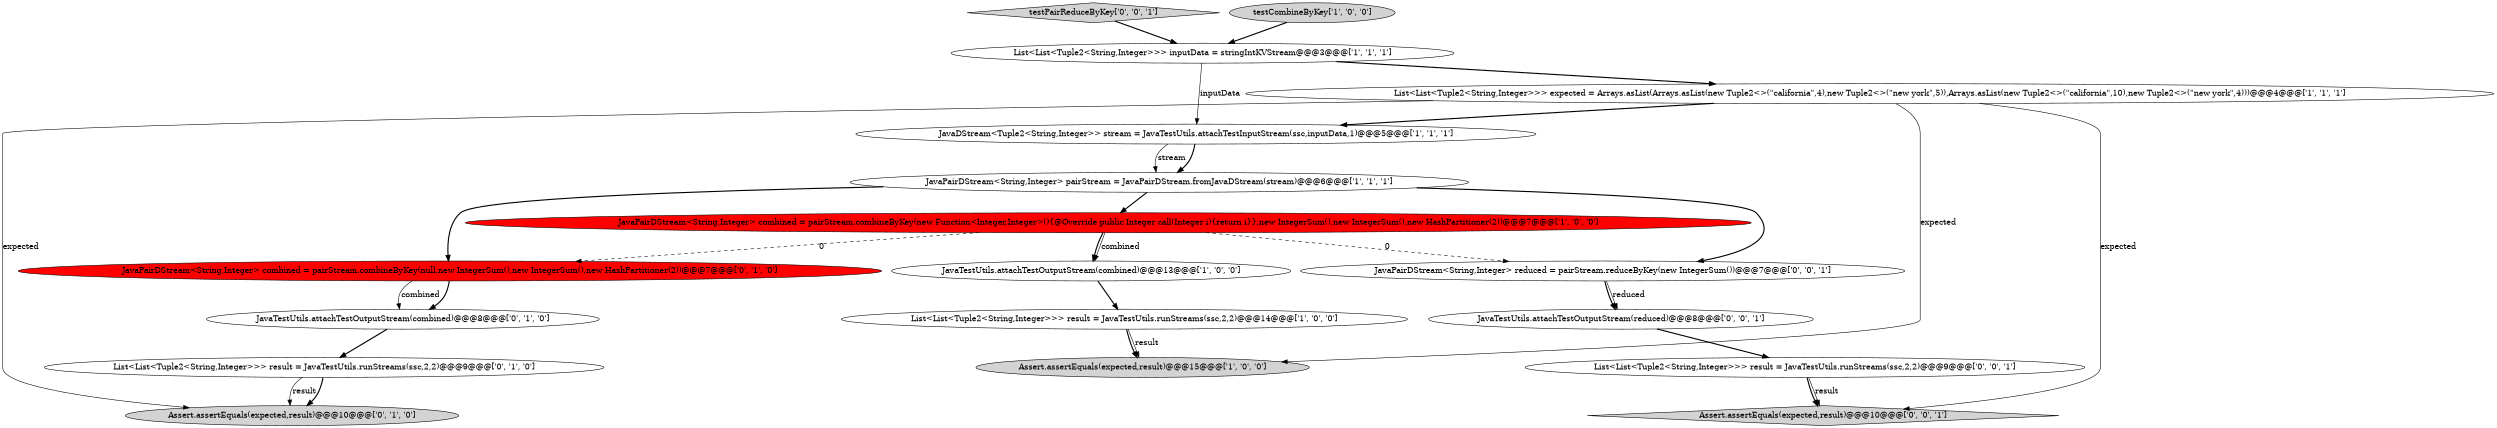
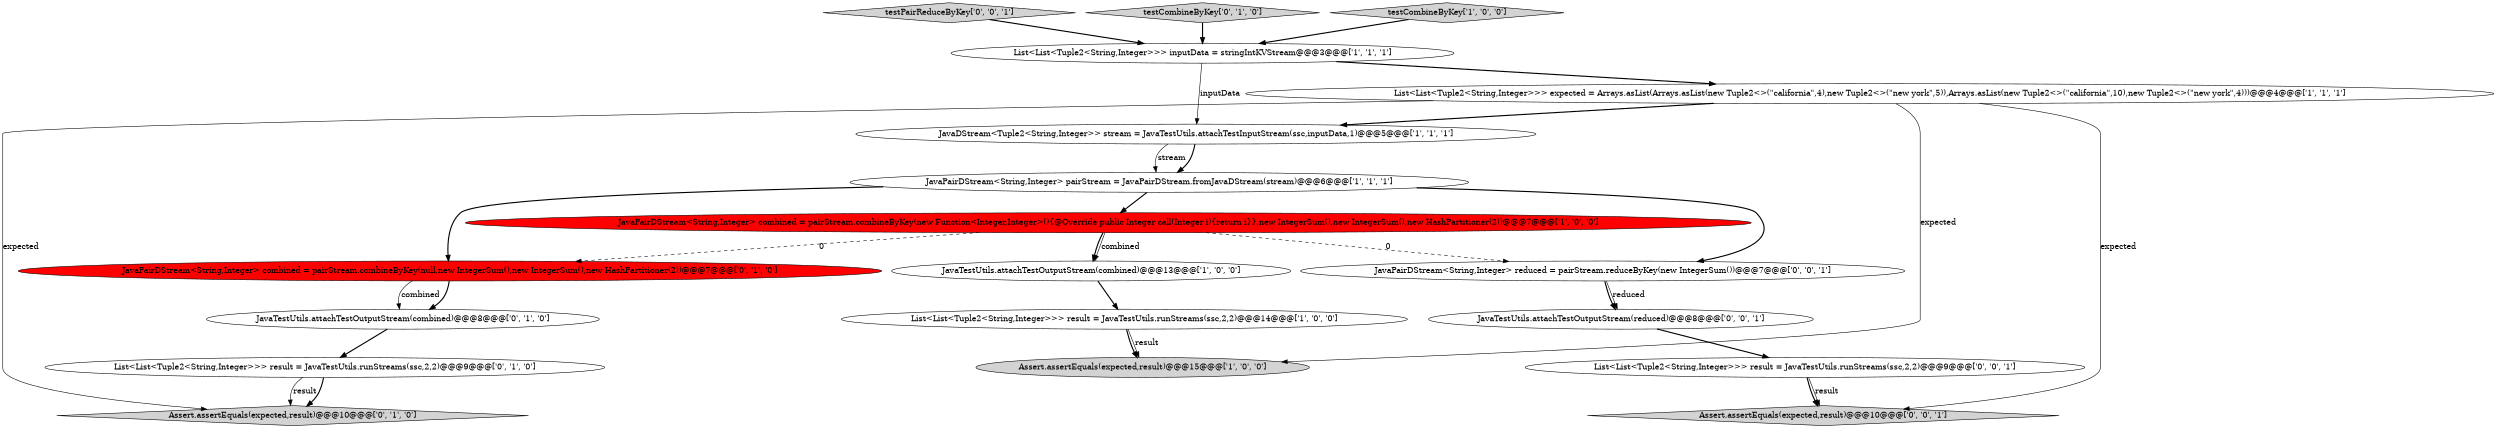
node "testCombineByKey['0', '1', '0']": added
node "testCombineByKey['1', '0', '0']": shape ellipse -> diamond
node "Assert.assertEquals(expected,result)@@@10@@@['0', '1', '0']": shape ellipse -> diamond
